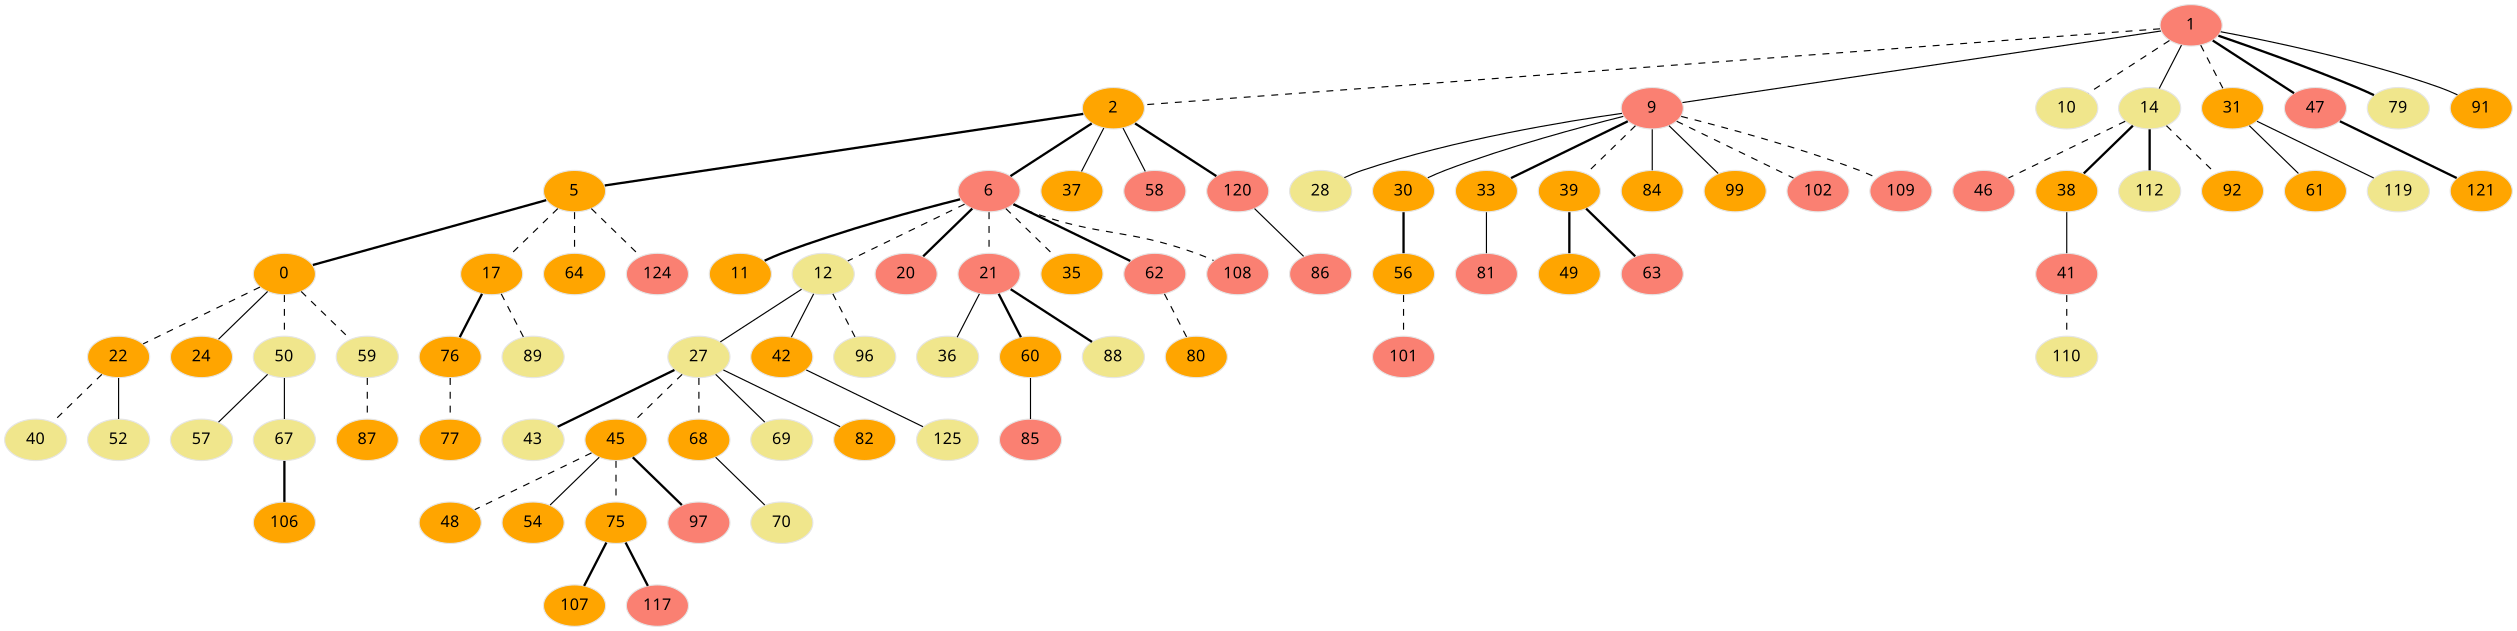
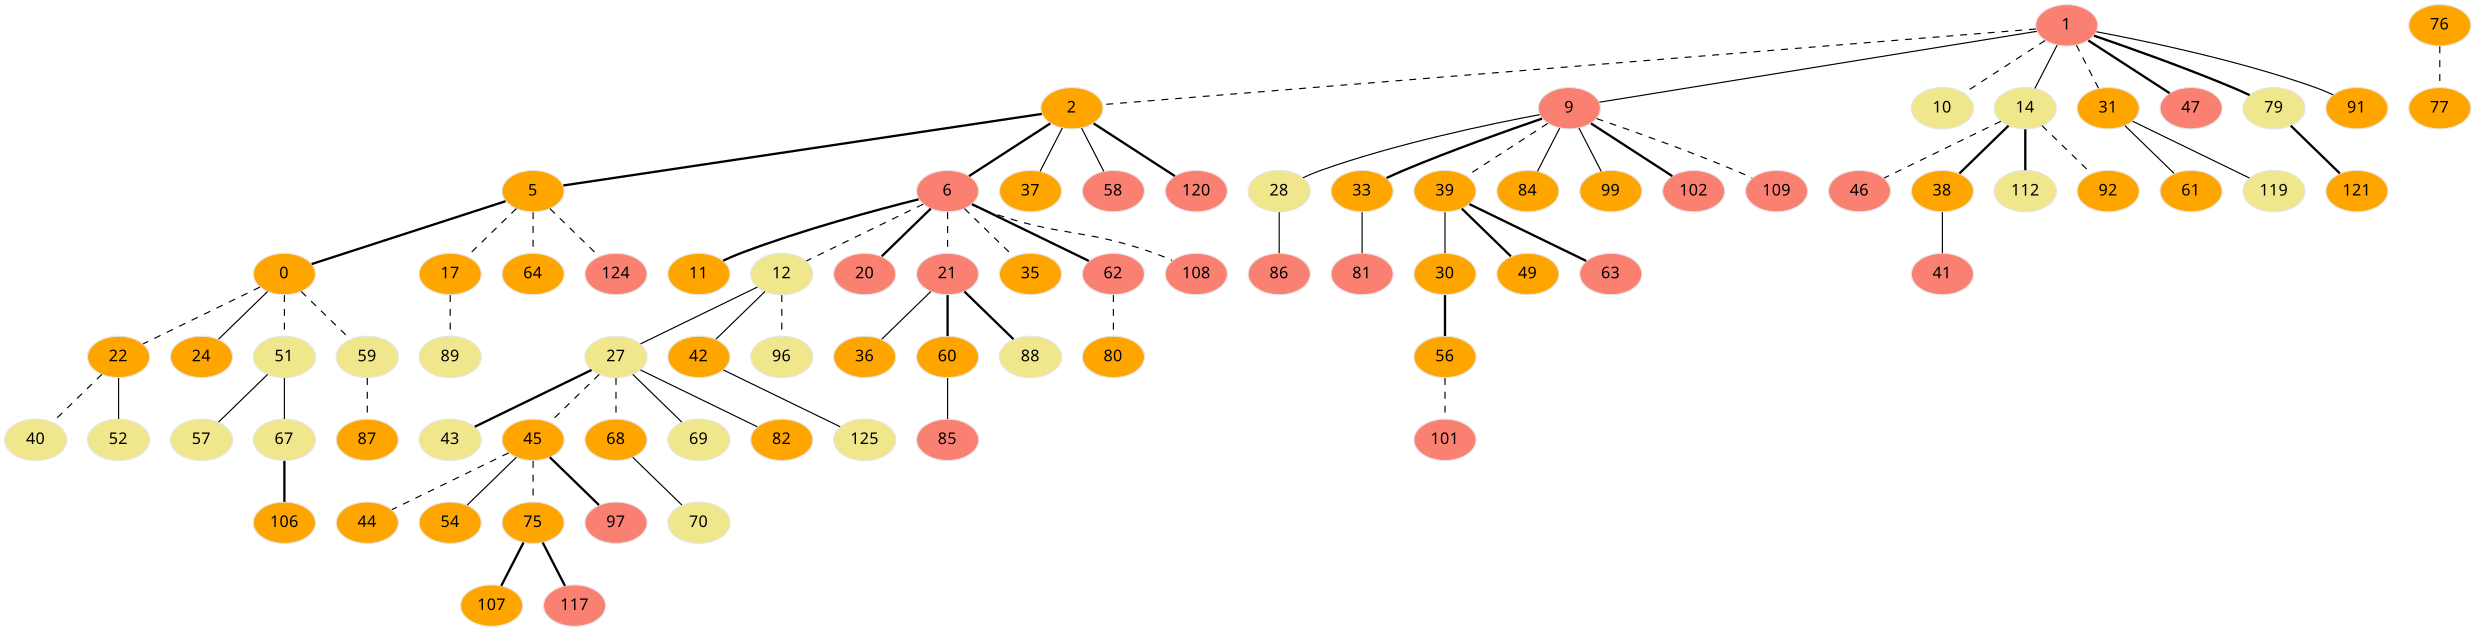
edge "9" -- "30": now "39" -- "30"
edge "9" -- "102": style dashed -> bold
edge "47" -- "121": now "79" -- "121"
edge "120" -- "86": now "28" -- "86"
edge "17" -- "76": removed
node "50": label "50" -> "51"
node "36": fillcolor khaki -> orange
node "110": removed
node "48": label "48" -> "44"
